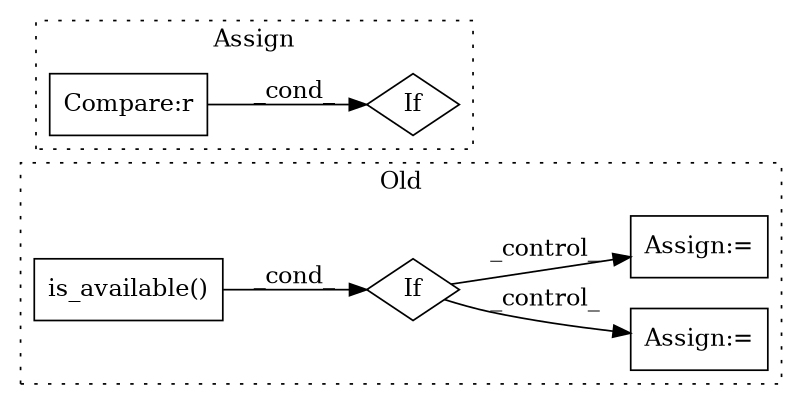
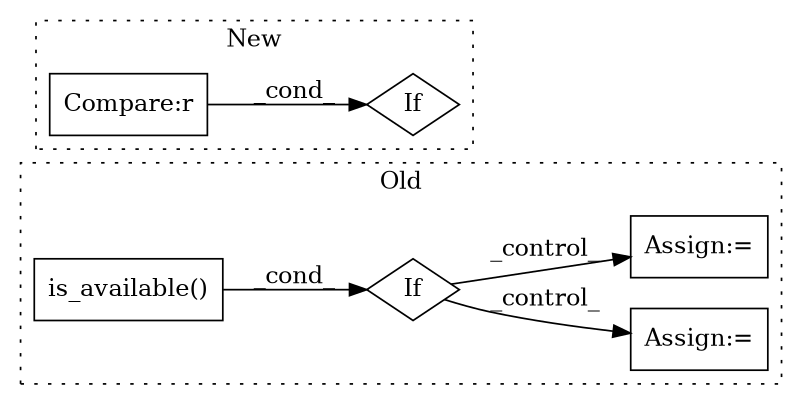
cluster "Assign": label "Assign" -> "New"
